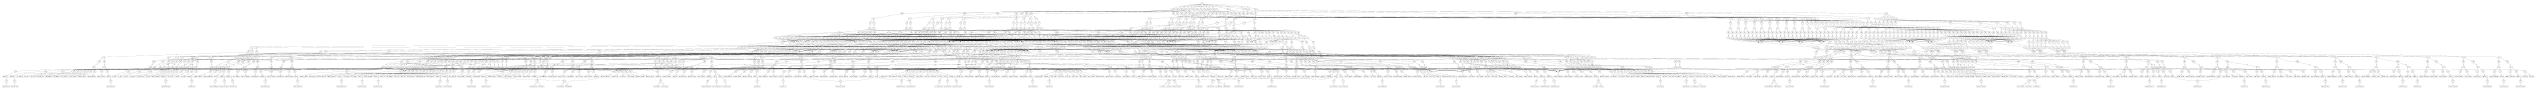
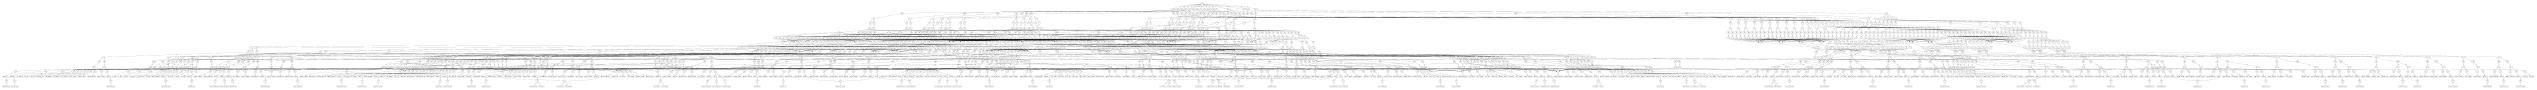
node "¬145": removed
